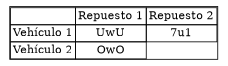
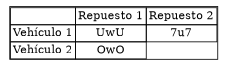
node "Repuesto 1": text "7u1" -> "7u7"
